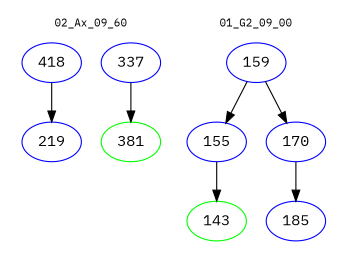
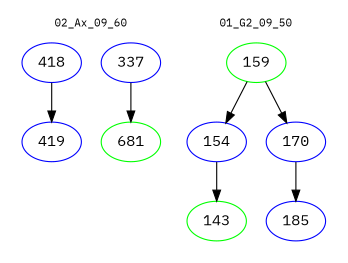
cluster "01_G2_09_00": label "01_G2_09_00" -> "01_G2_09_50"
node "159": color blue -> green
node "219": label "219" -> "419"
node "381": label "381" -> "681"
node "155": label "155" -> "154"
